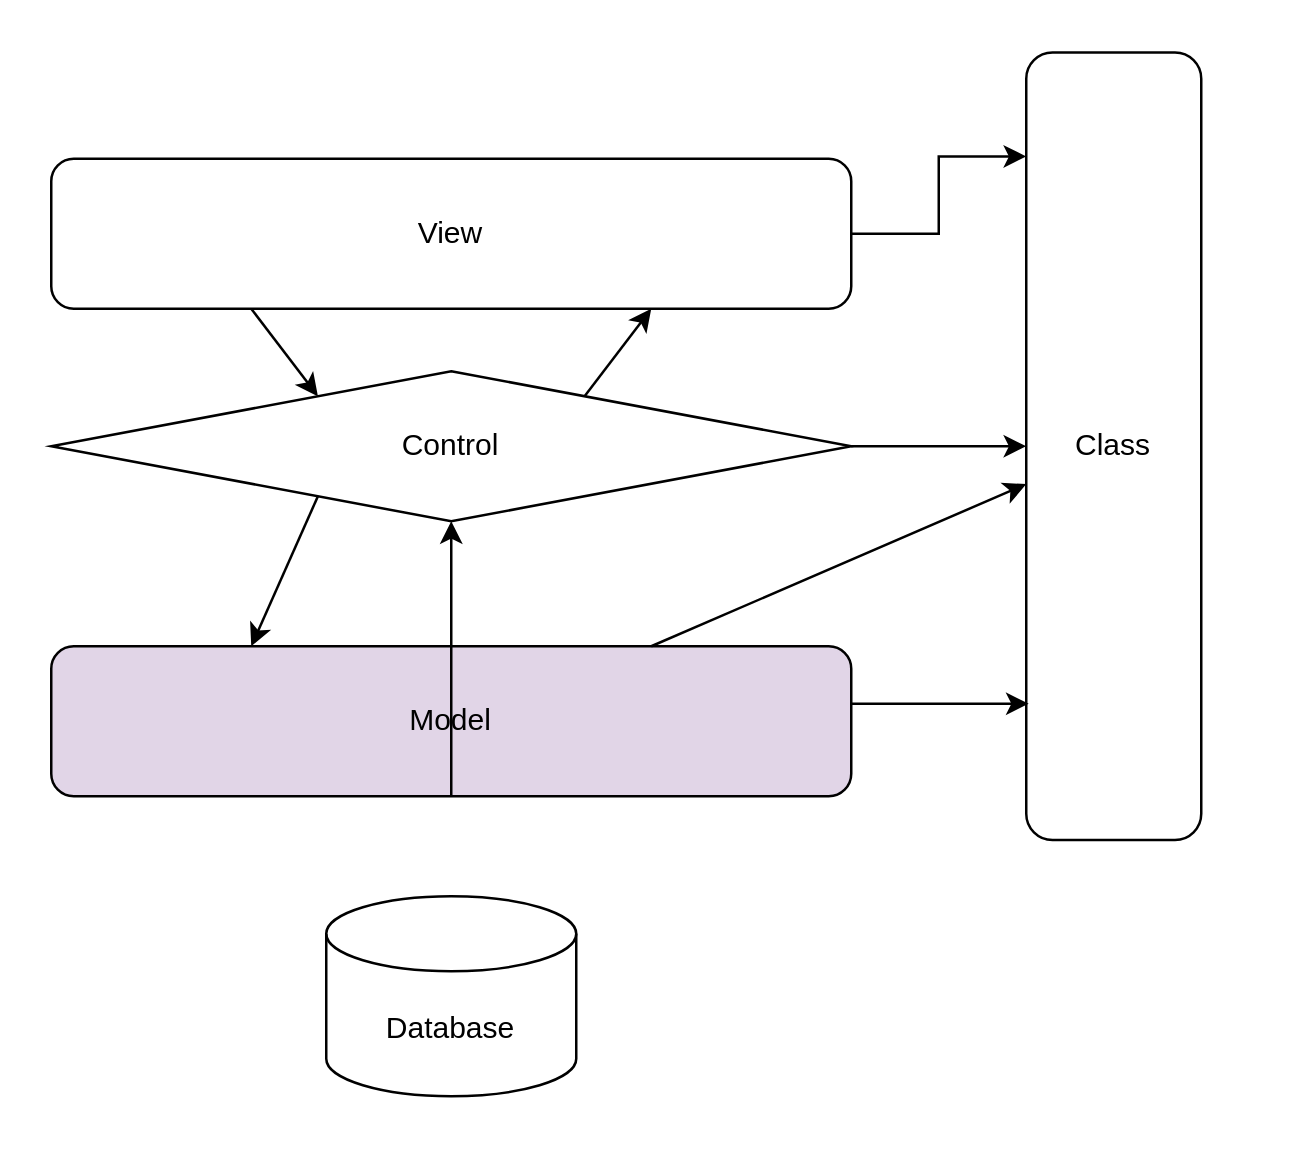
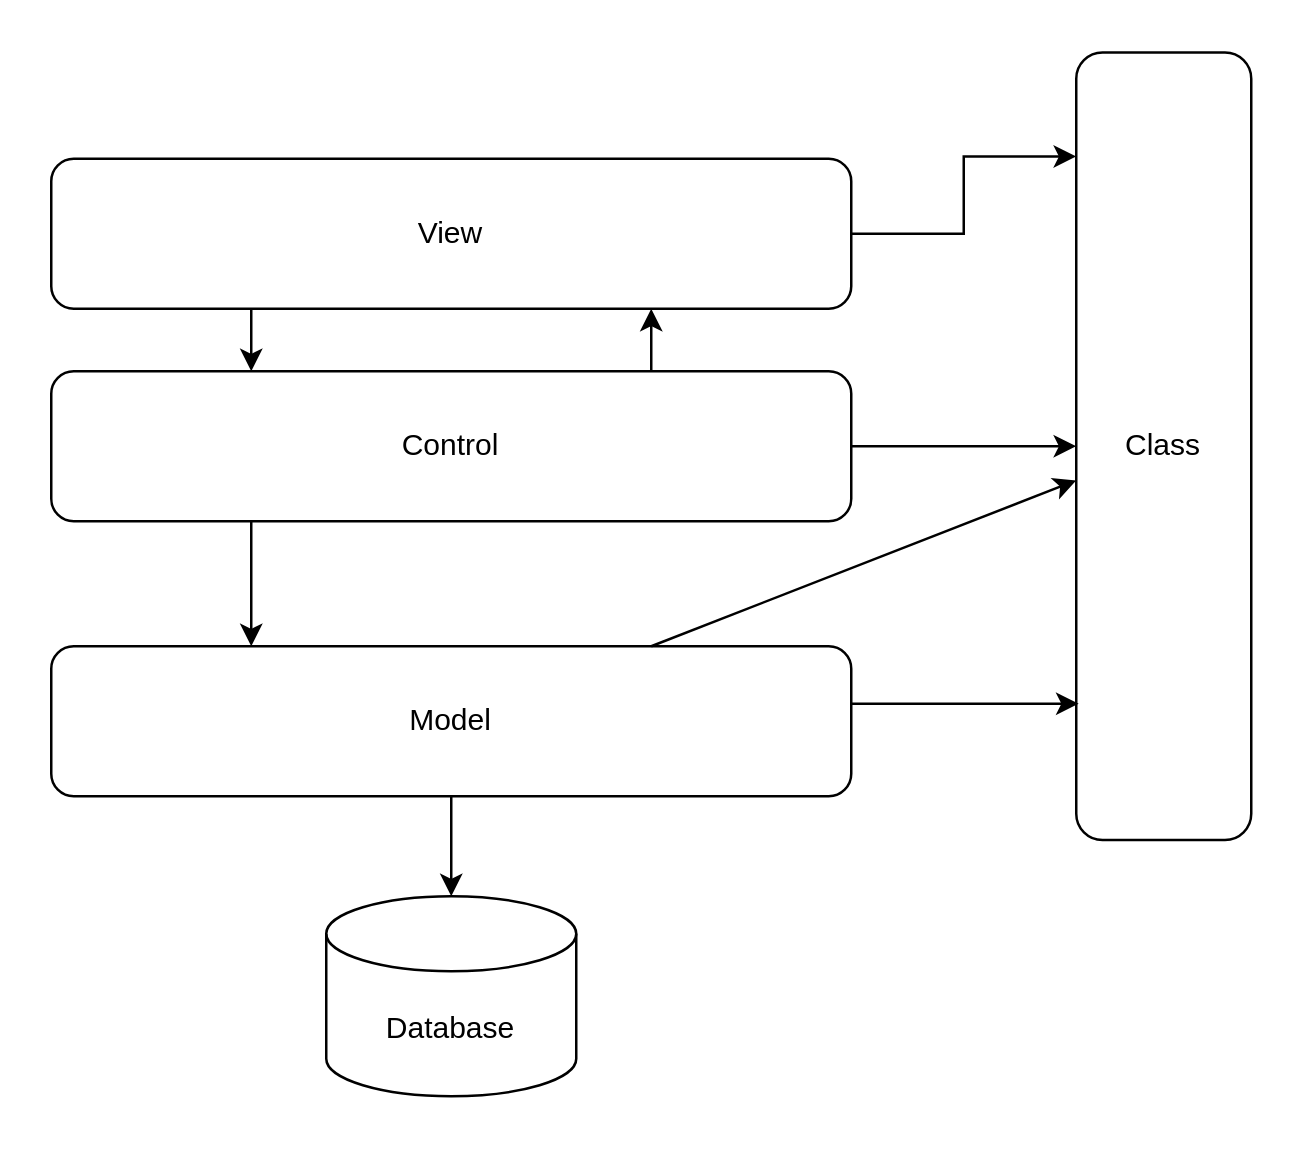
node "Control": shape diamond -> rounded rectangle
node "Class": moved (1114, 446) -> (1164, 446)
edge "Model" -> "Control": now "Model" -> "Database"
node "Model": fillcolor #e1d5e7 -> #ffffff
